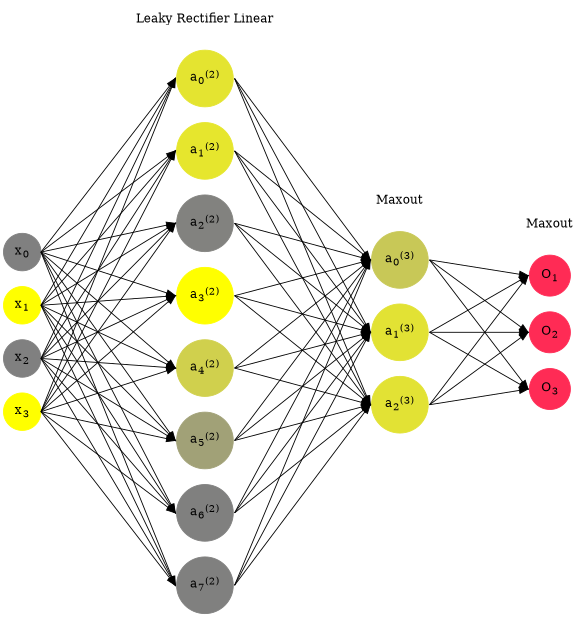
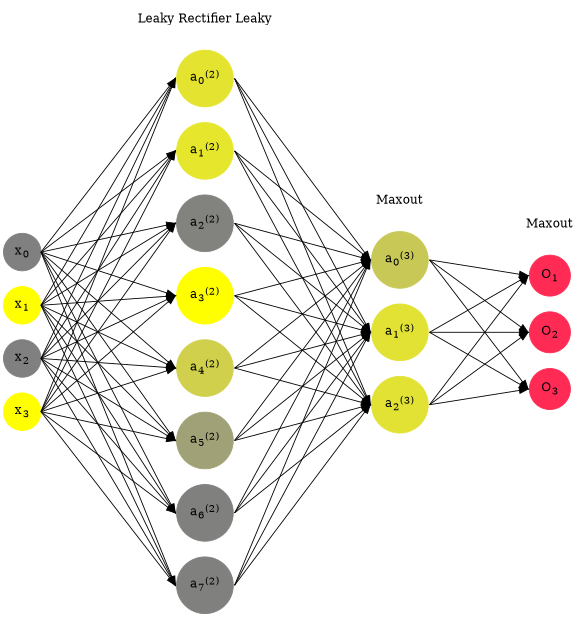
node "Leaky Rectifier Linear": label "Leaky Rectifier Linear" -> "Leaky Rectifier Leaky"
